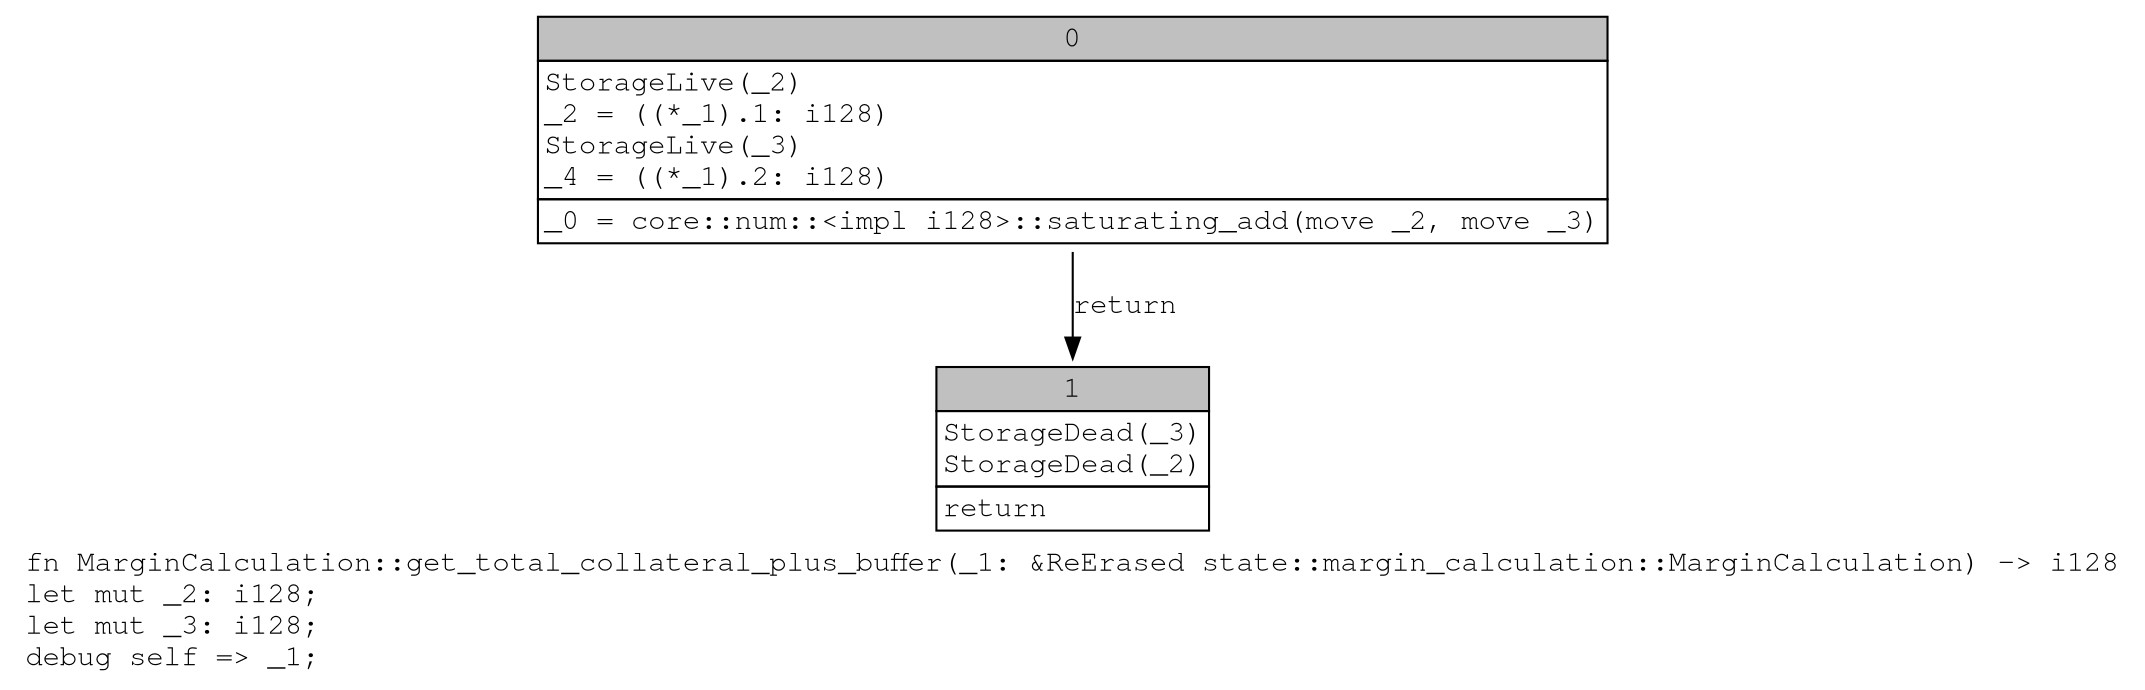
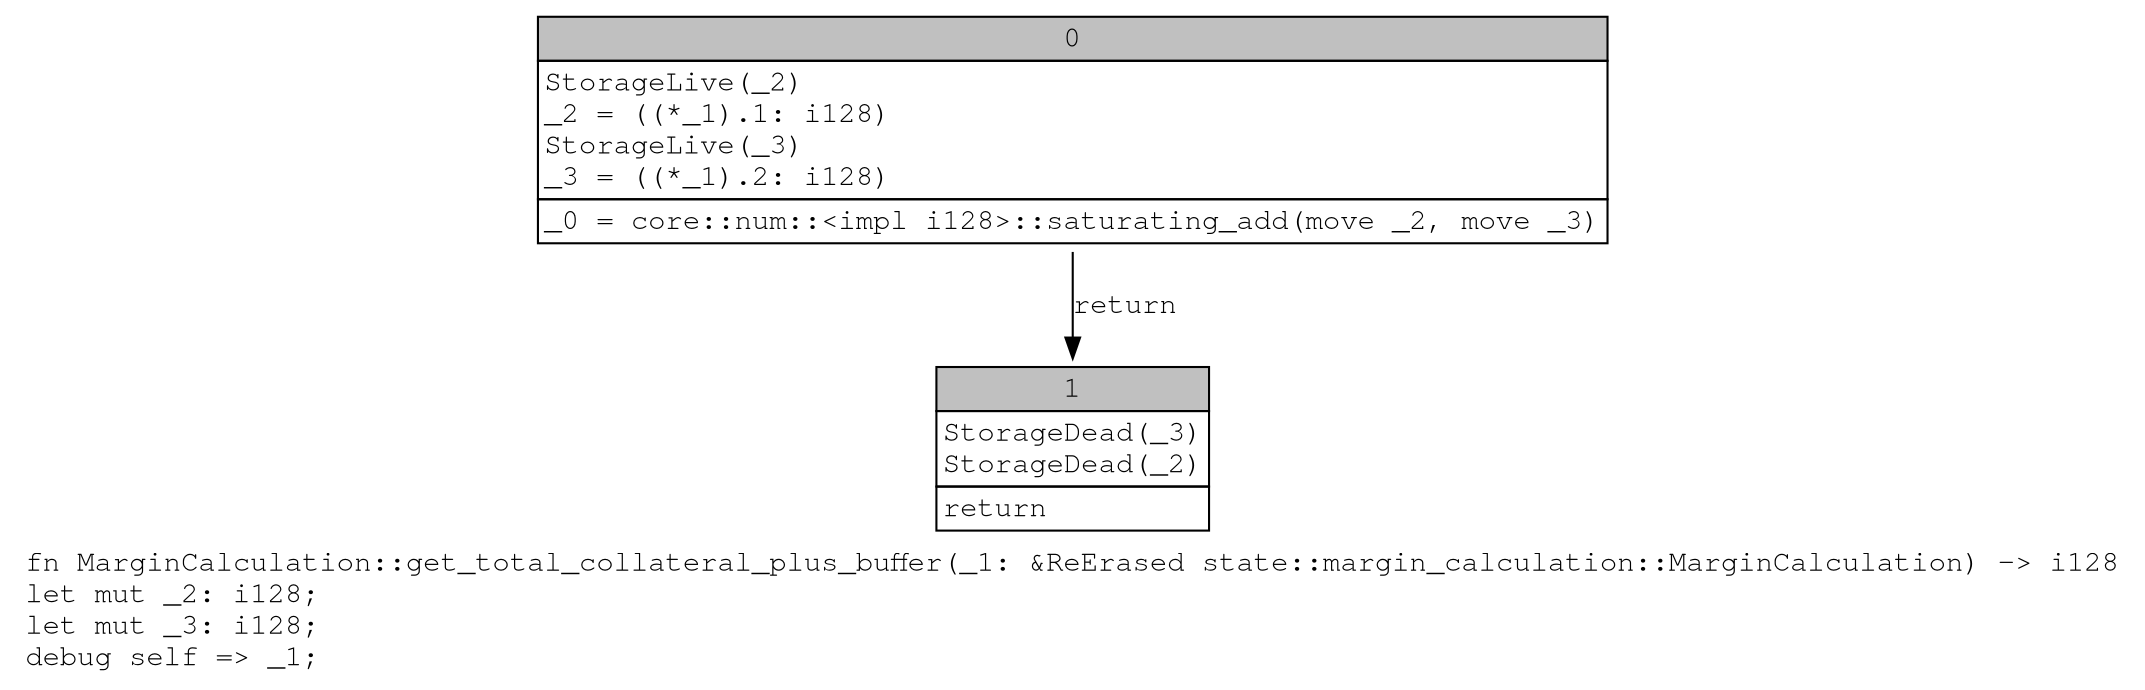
node "0": text "_4 = ((*_1).2: i128)" -> "_3 = ((*_1).2: i128)"
